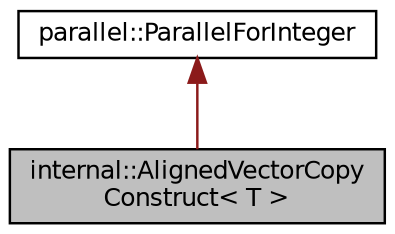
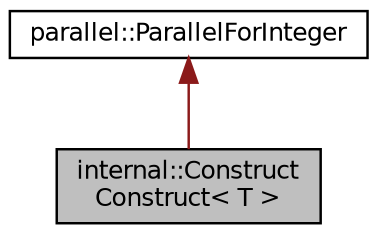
node "internal::AlignedVectorCopy Construct< T >": label "internal::AlignedVectorCopy Construct< T >" -> "internal::Construct Construct< T >"
